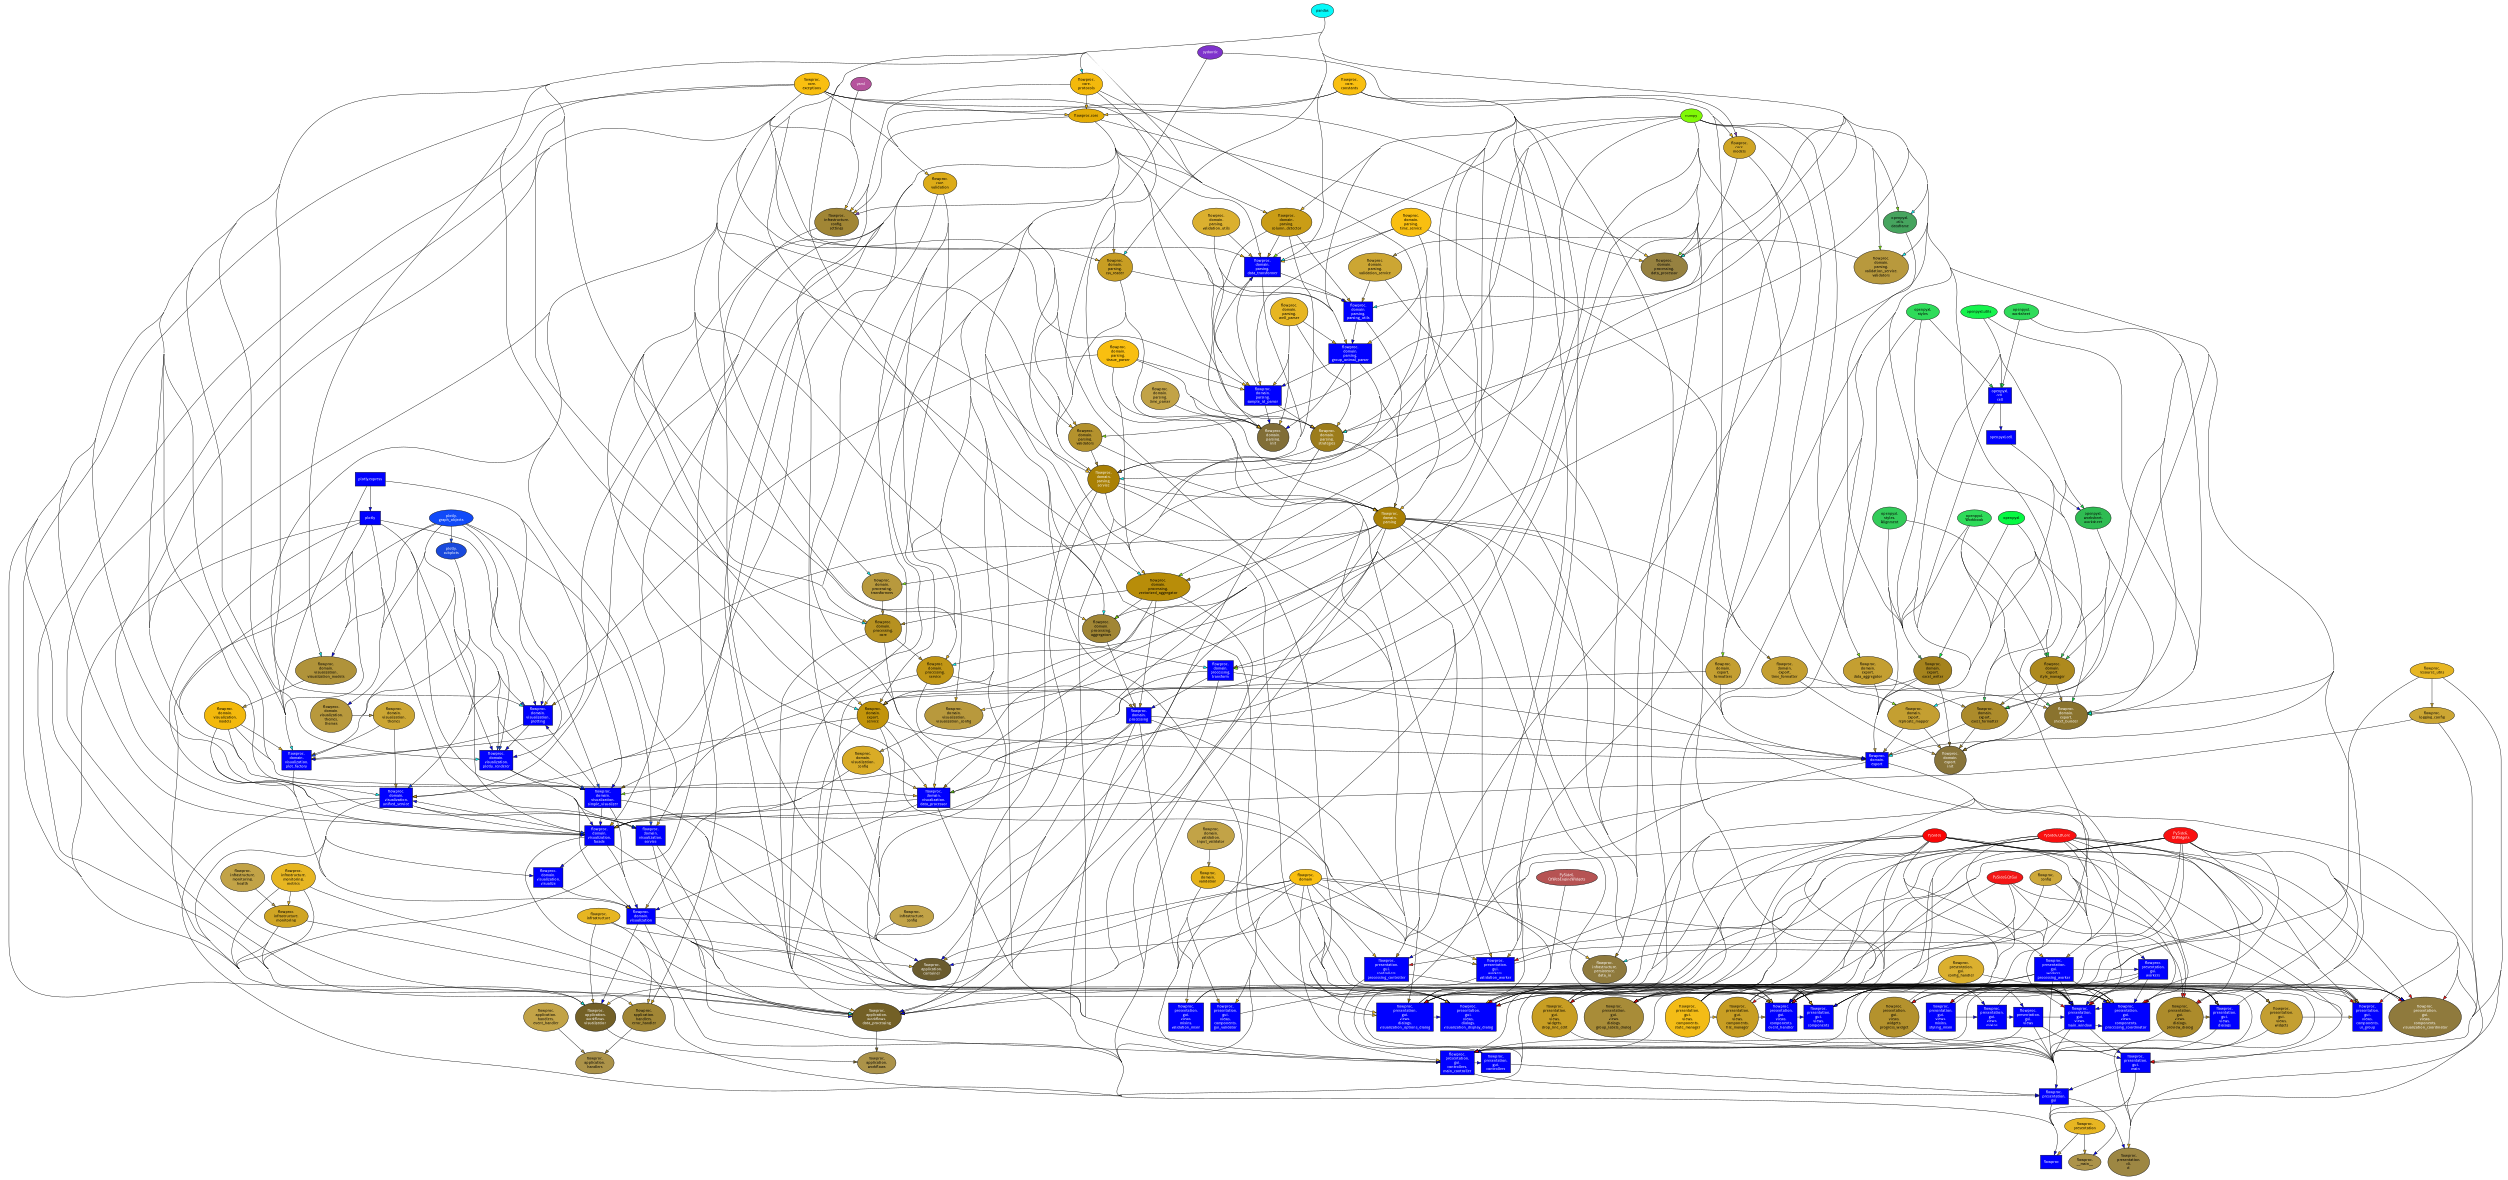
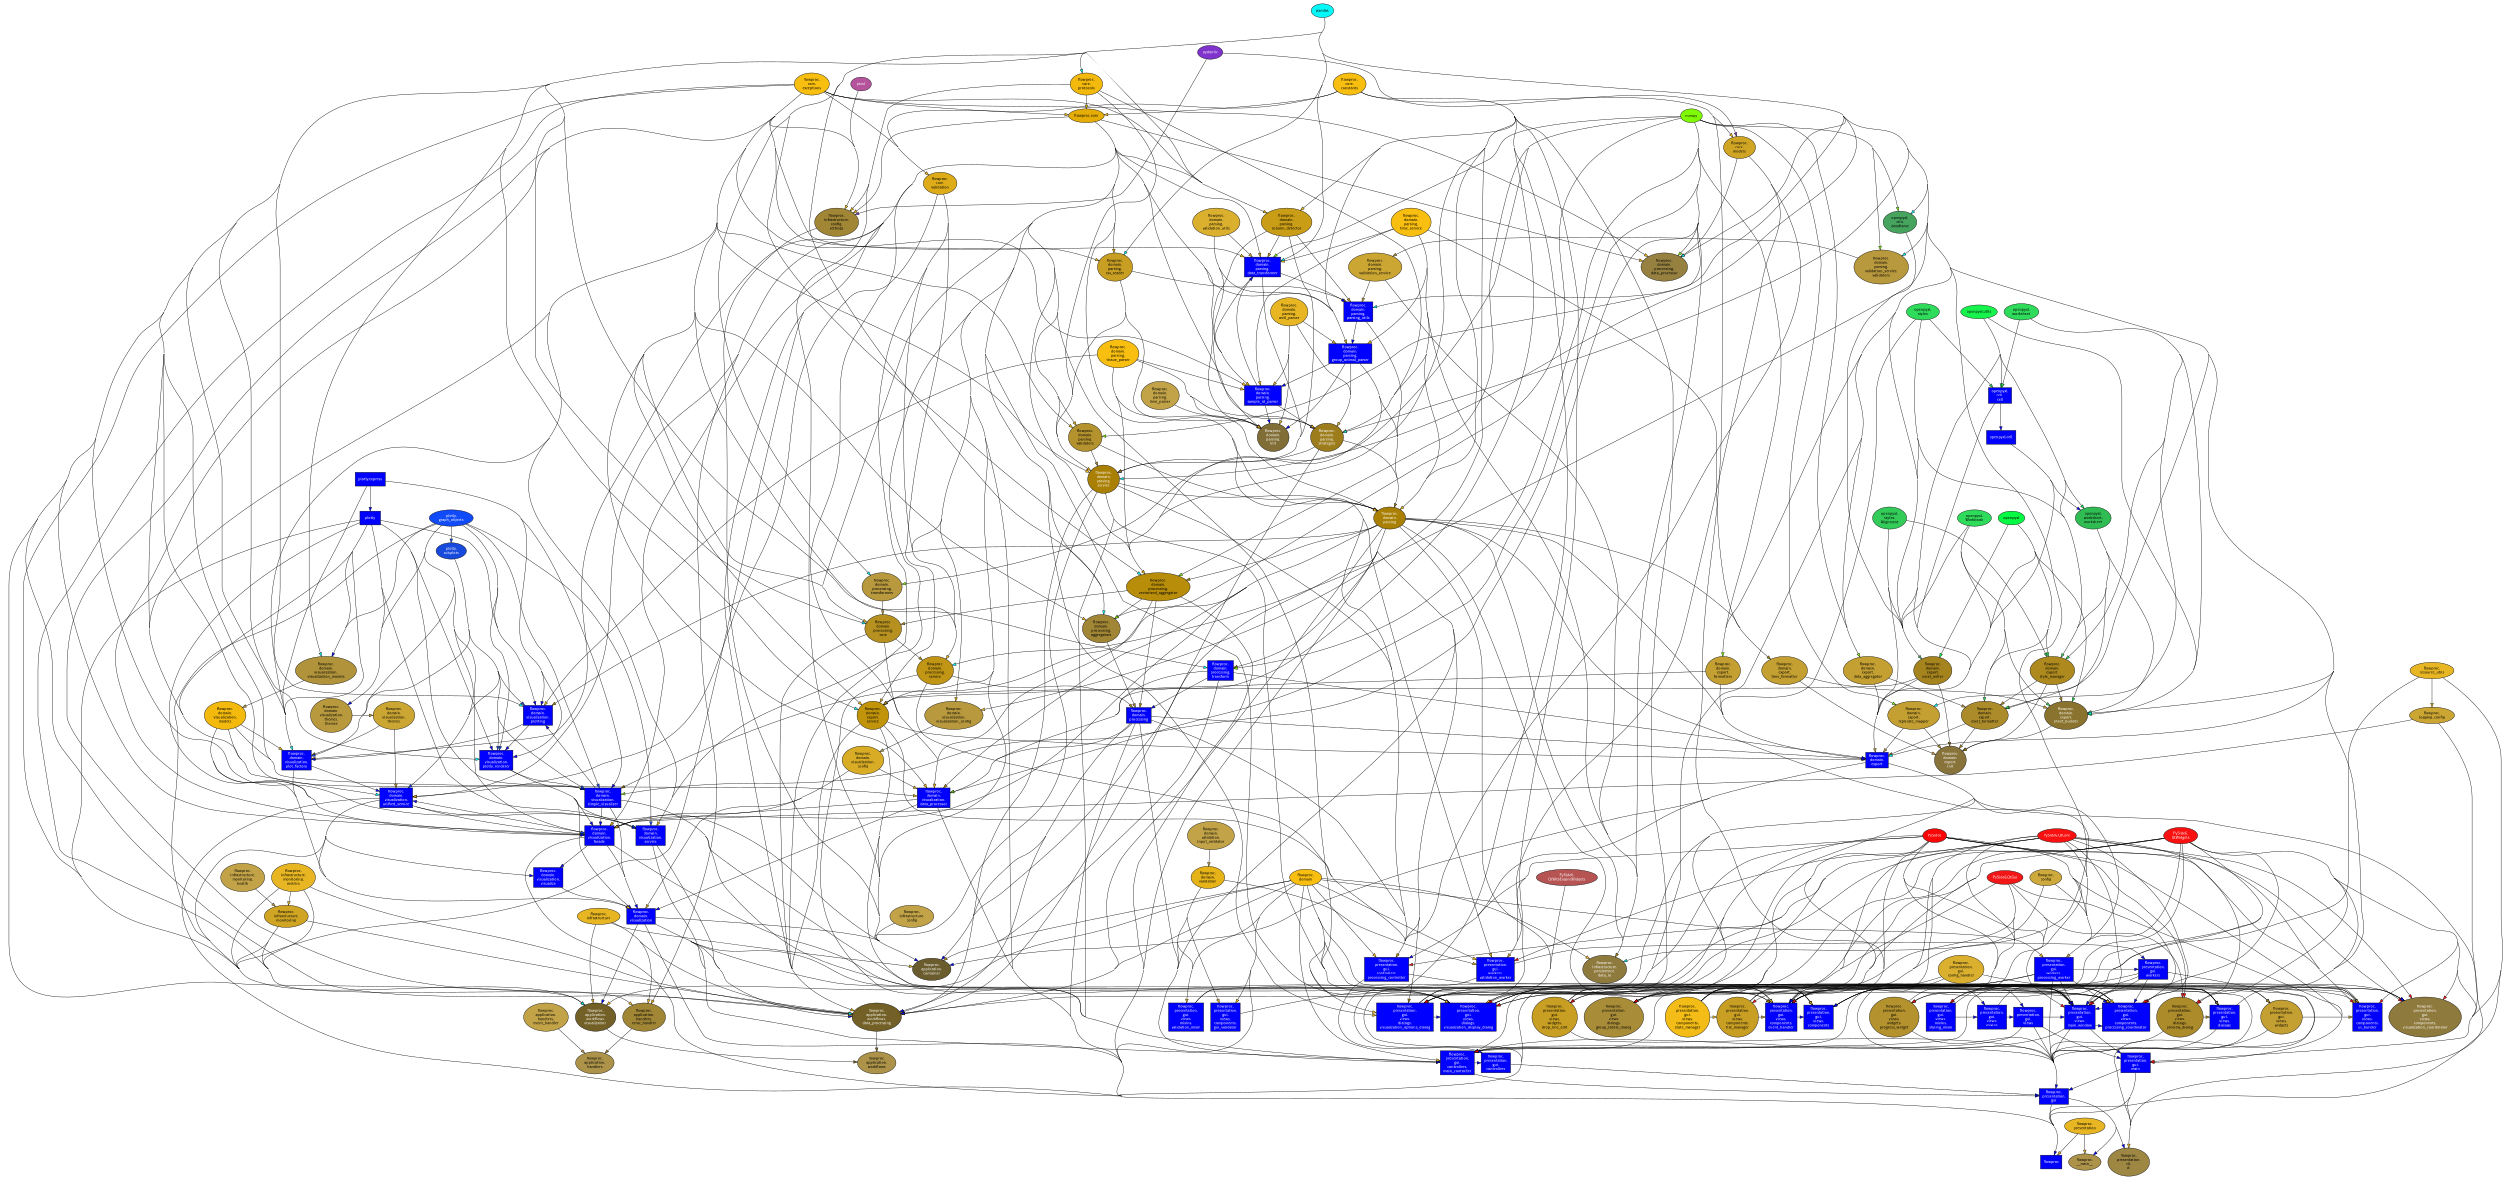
edge "flowproc. domain. export. service" -> "flowproc. domain. visualization. unified_service": now "flowproc. domain. visualization. plot_factory" -> "flowproc. domain. visualization. unified_service"
node "flowproc. presentation. gui. views. components. ui_group": label "flowproc. presentation. gui. views. components. ui_group" -> "flowproc. presentation. gui. views. components. ui_builder"
edge "flowproc. presentation. gui. views. components. file_manager" -> "flowproc. presentation. gui": now "flowproc. presentation. gui. workers" -> "flowproc. presentation. gui"
